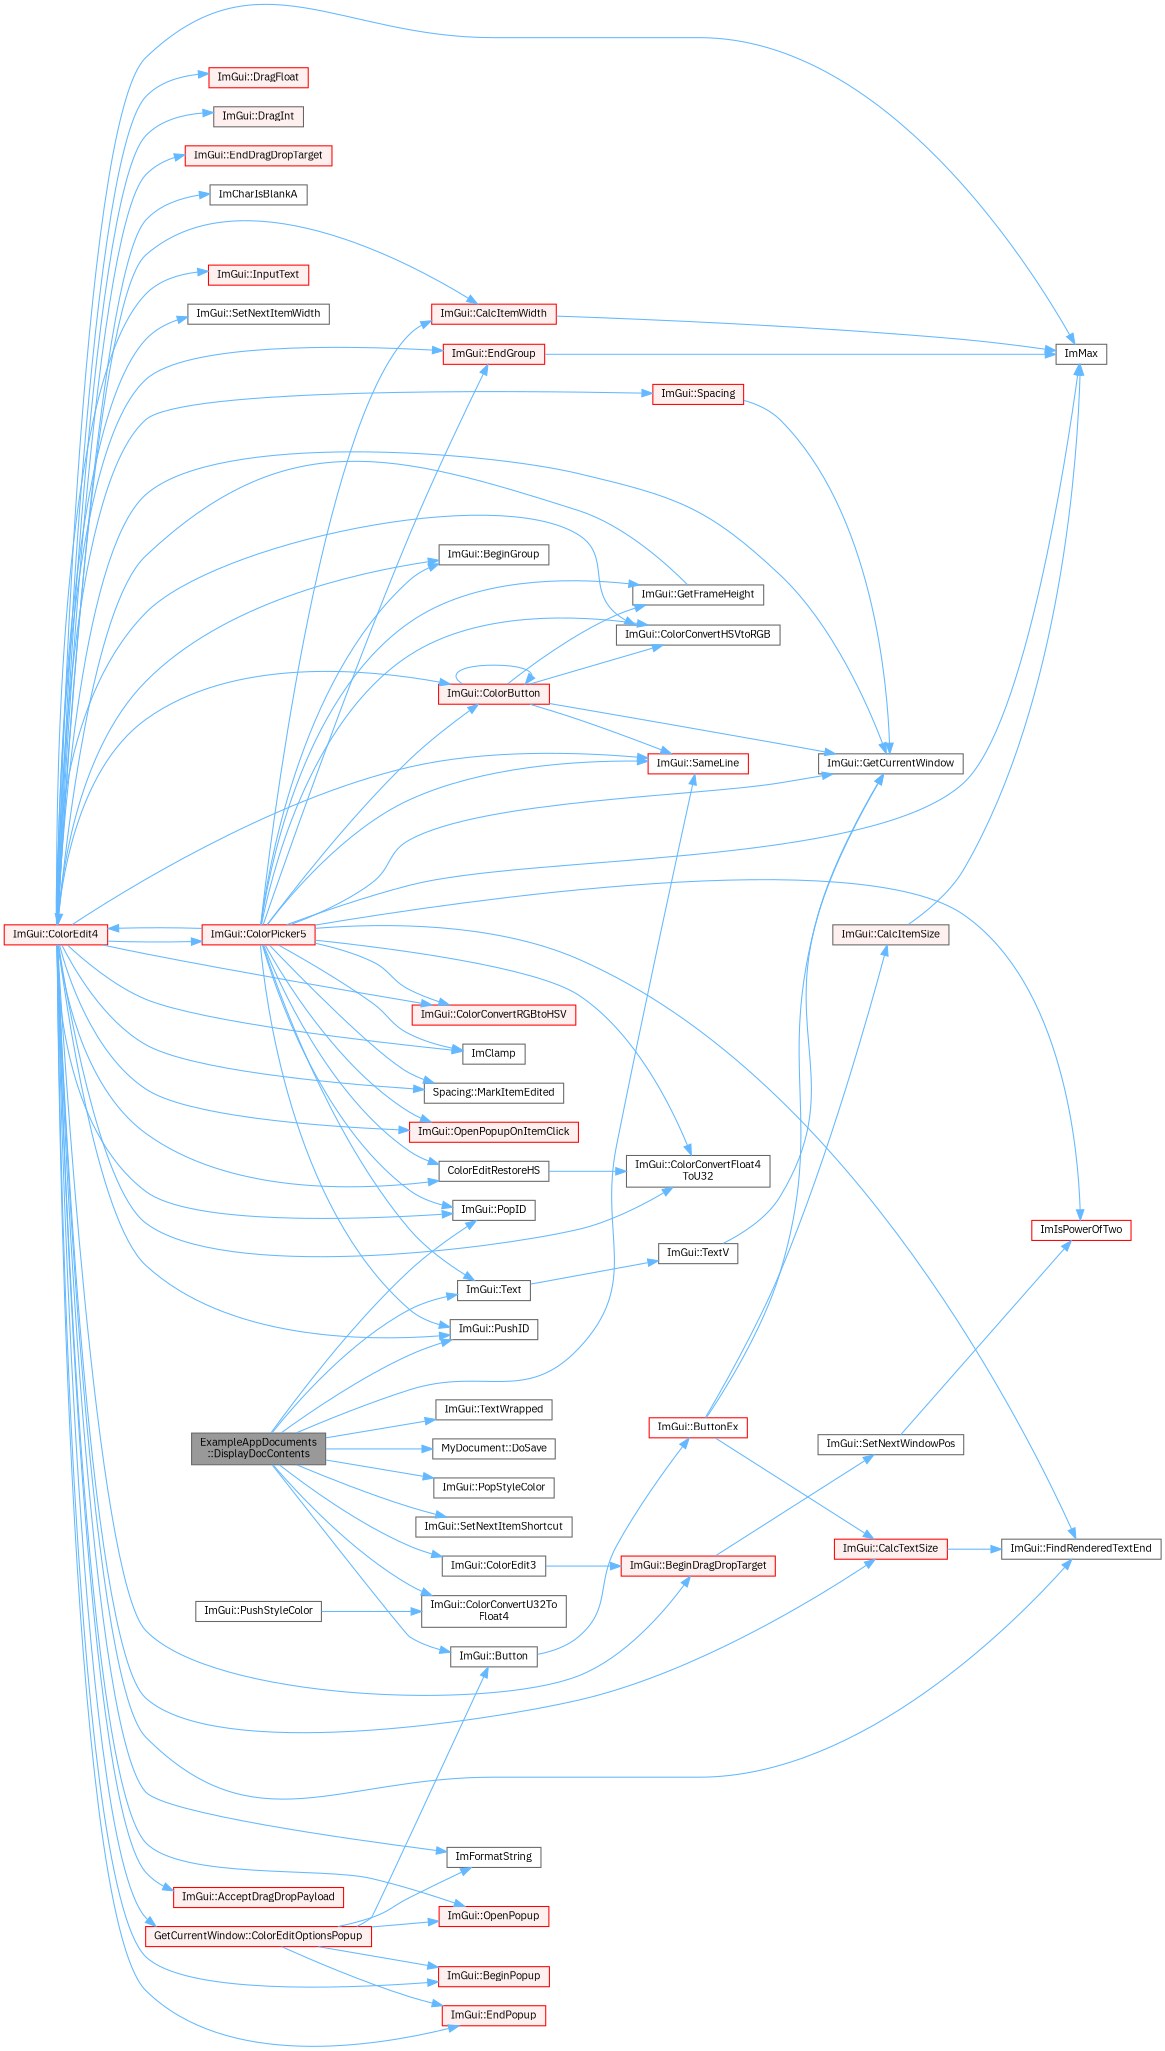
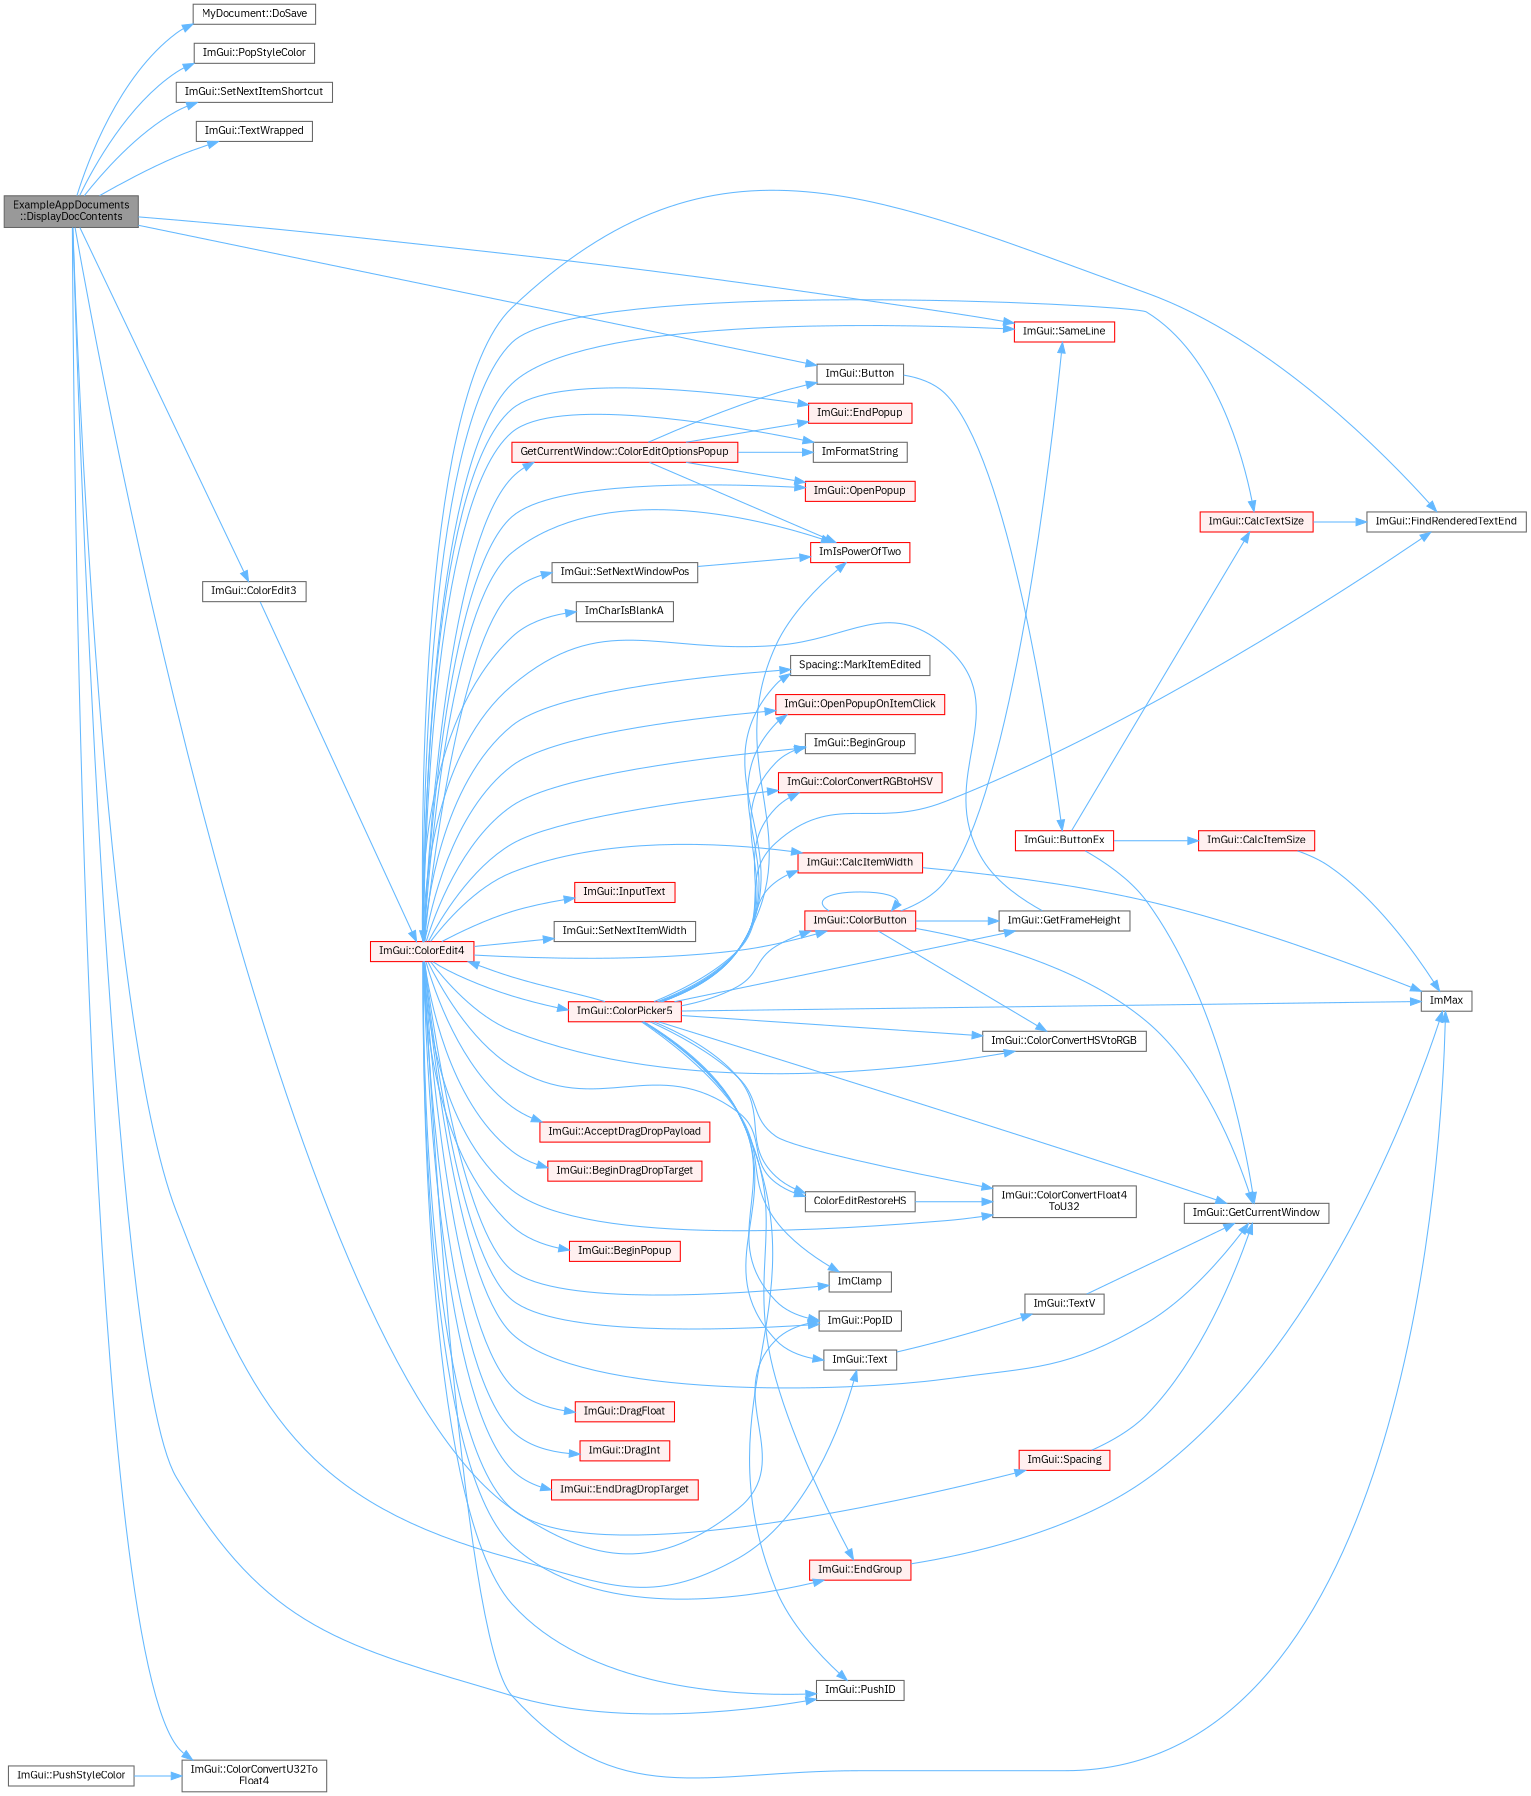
node "ImGui::DragInt": color grey40 -> red
edge "ImGui::ColorEdit4" -> "ImIsPowerOfTwo": added
edge "ImGui::ColorPicker5" -> "ImGui::SameLine": removed
node "ImGui::CalcItemSize": color grey40 -> red
edge "ImGui::BeginDragDropTarget" -> "ImGui::SetNextWindowPos": now "ImGui::ColorEdit4" -> "ImGui::SetNextWindowPos"
edge "ImGui::ColorEdit3" -> "ImGui::BeginDragDropTarget": now "ImGui::ColorEdit3" -> "ImGui::ColorEdit4"
edge "GetCurrentWindow::ColorEditOptionsPopup" -> "ImGui::BeginPopup": now "GetCurrentWindow::ColorEditOptionsPopup" -> "ImIsPowerOfTwo"
